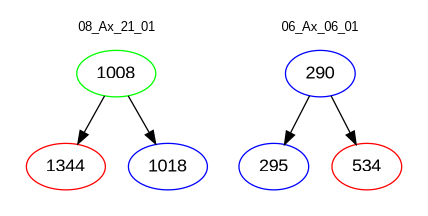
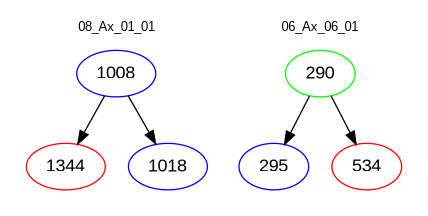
cluster "08_Ax_21_01": label "08_Ax_21_01" -> "08_Ax_01_01"
node "1008": color green -> blue
node "290": color blue -> green
